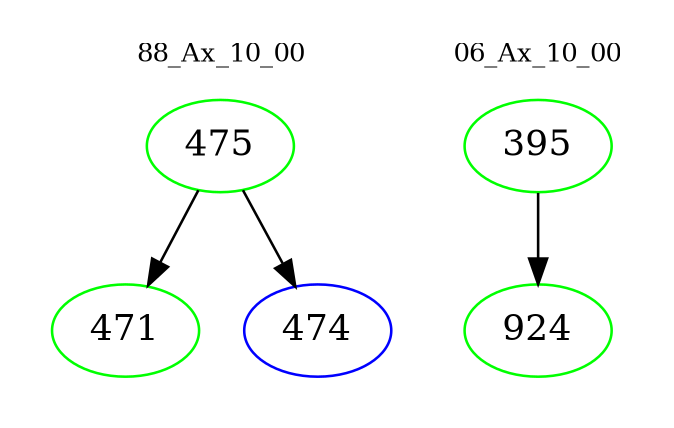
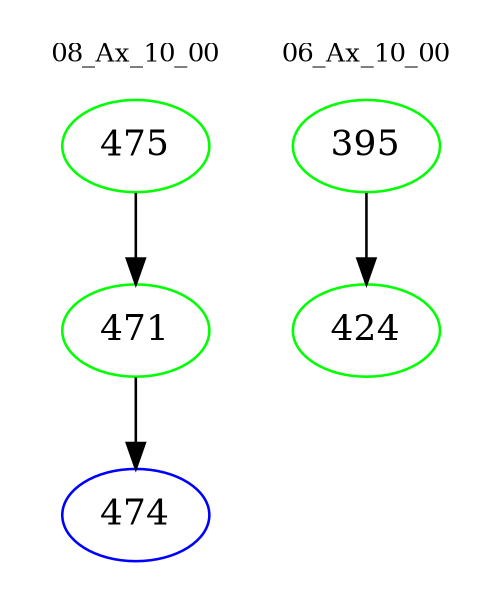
cluster "88_Ax_10_00": label "88_Ax_10_00" -> "08_Ax_10_00"
edge "475" -> "474": now "471" -> "474"
node "924": label "924" -> "424"
